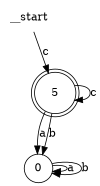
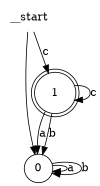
edge "__start" -> "0": added
node "5": label "5" -> "1"
